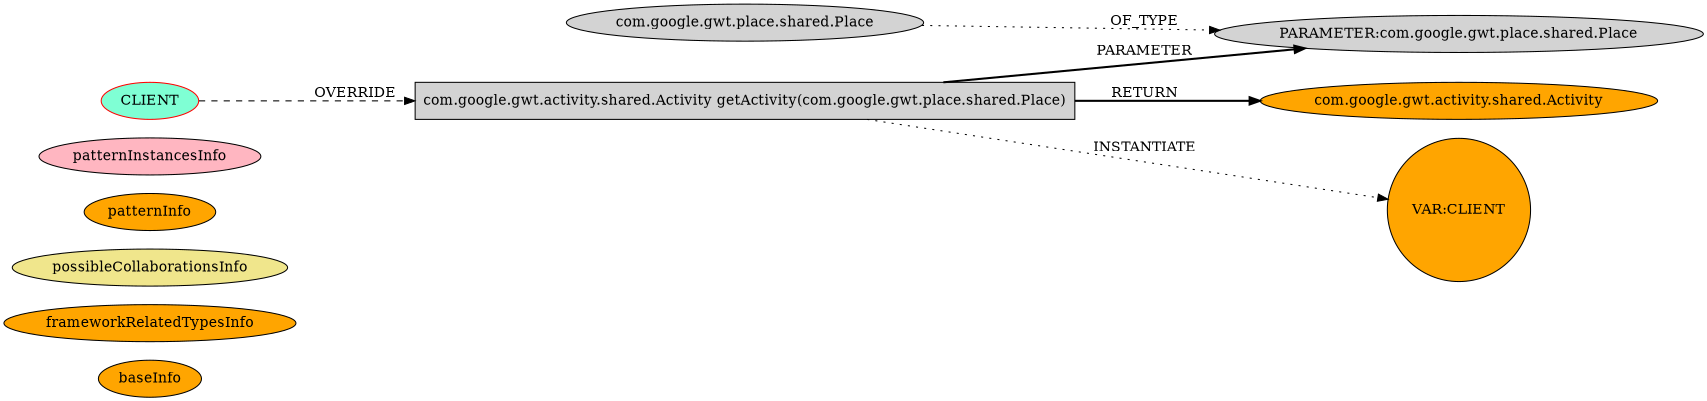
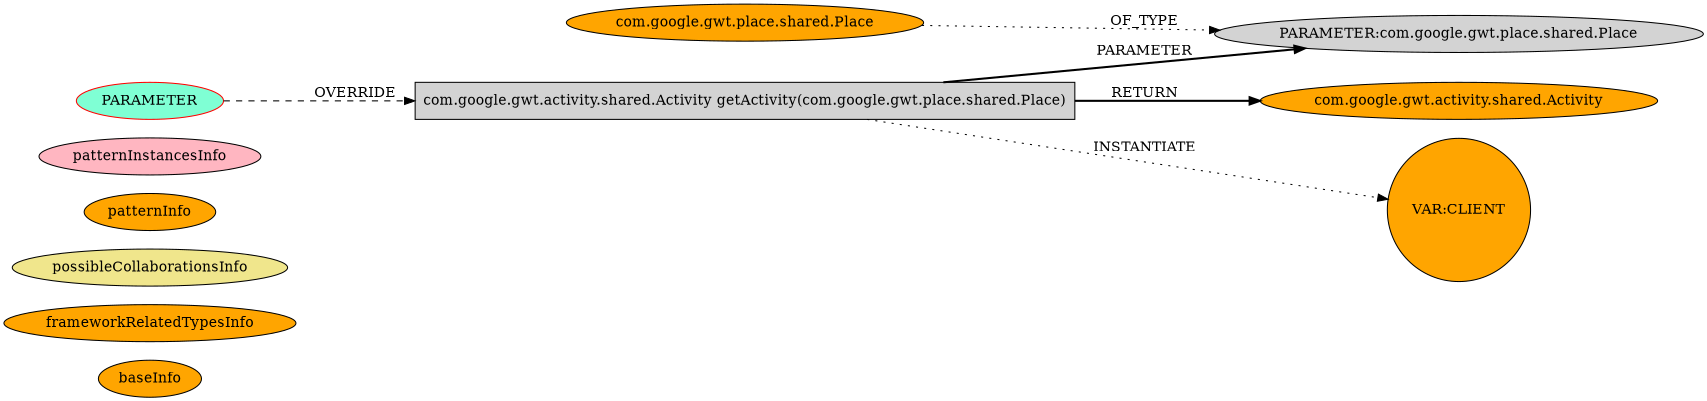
node "com.google.gwt.place.shared.Place": fillcolor lightgrey -> orange
node "CLIENT": label "CLIENT" -> "PARAMETER"
